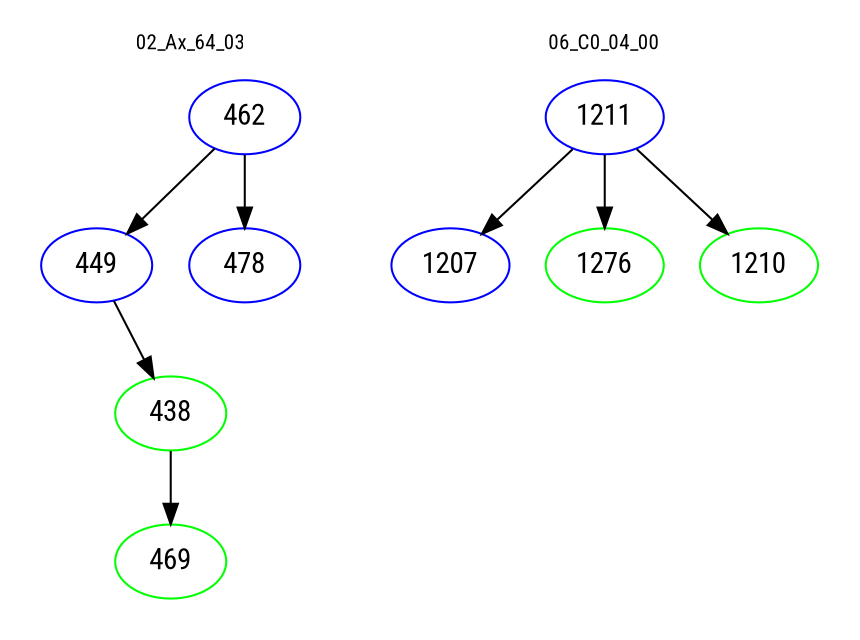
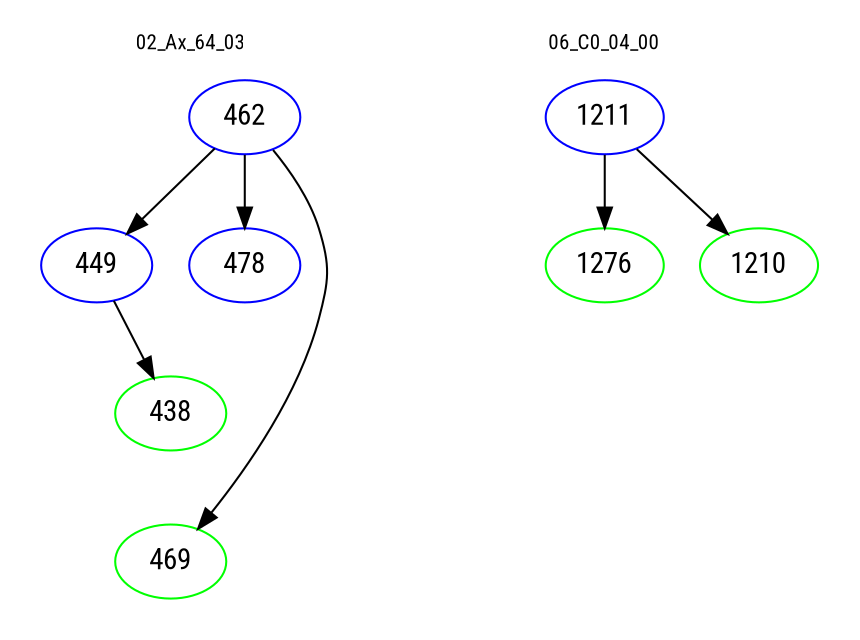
node "1207": removed
edge "438" -> "469": now "462" -> "469"
